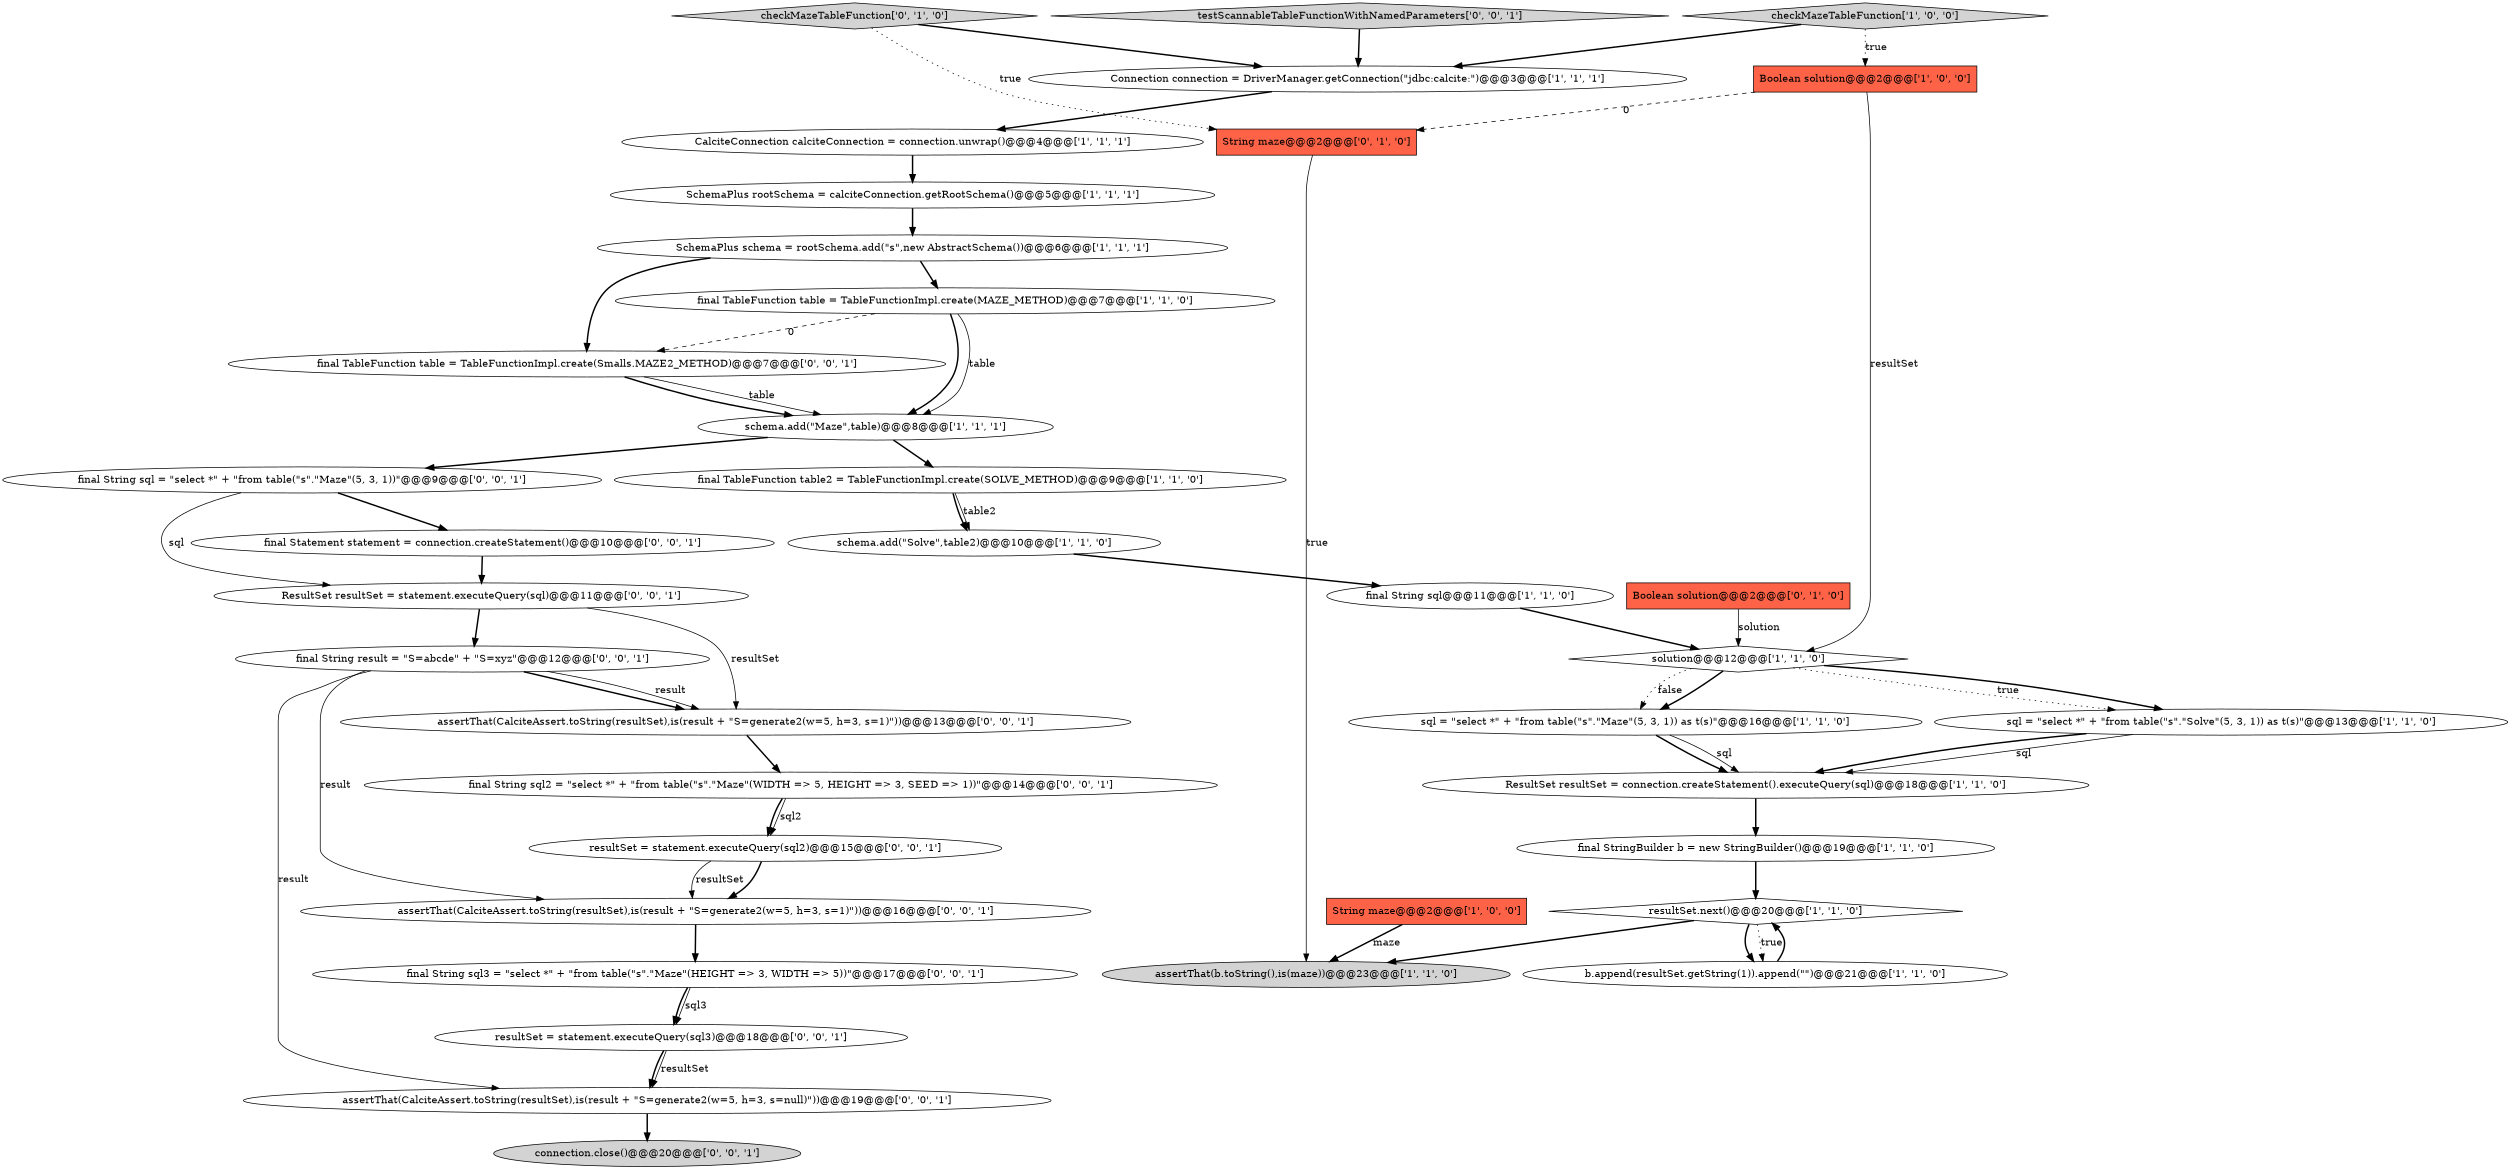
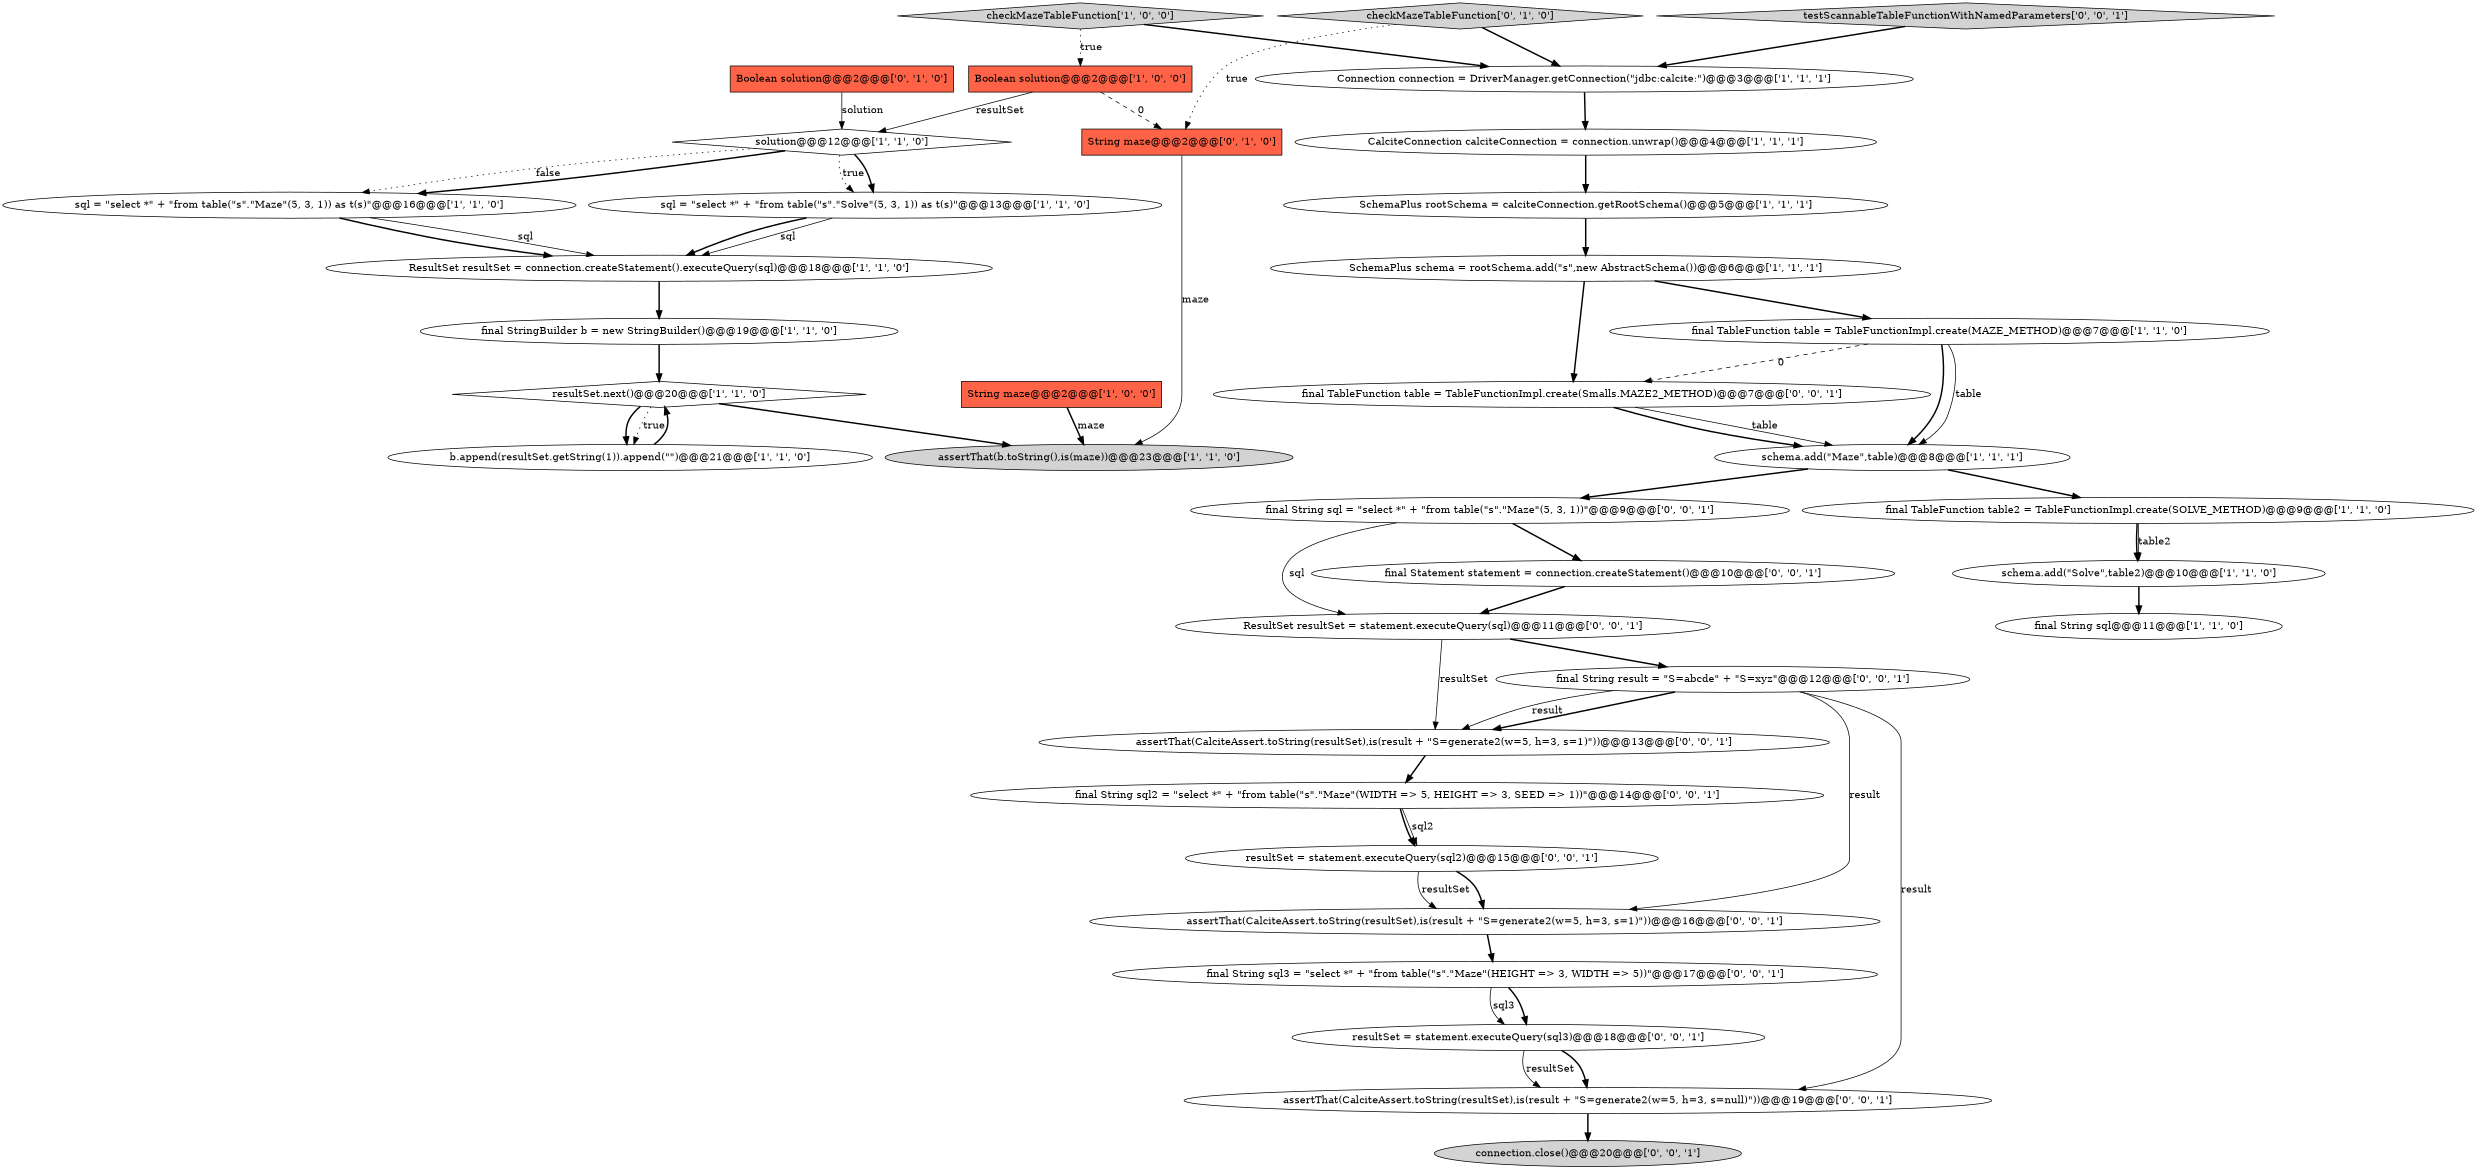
edge "String maze@@@2@@@['0', '1', '0']" -> "assertThat(b.toString(),is(maze))@@@23@@@['1', '1', '0']": label "true" -> "maze"
edge "final String sql@@@11@@@['1', '1', '0']" -> "solution@@@12@@@['1', '1', '0']": removed
